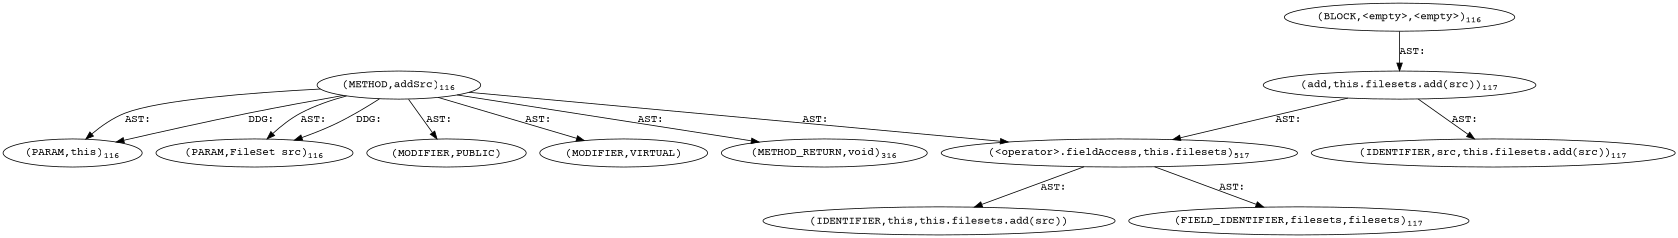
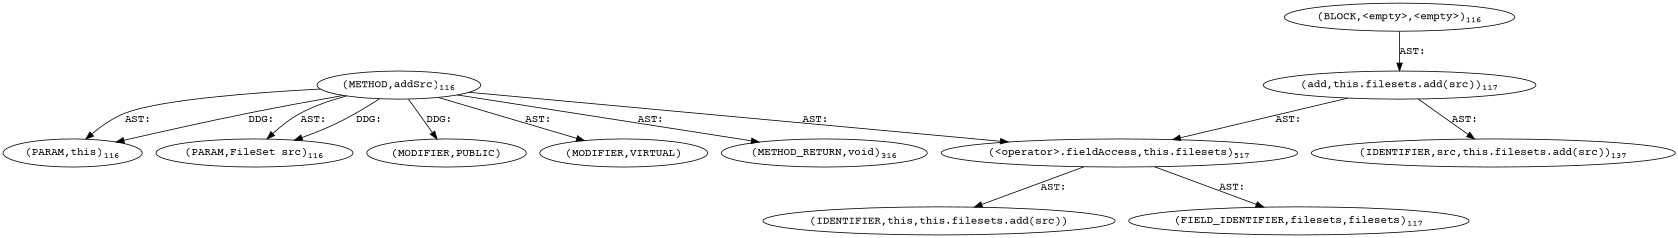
edge "(METHOD,addSrc)" -> "(MODIFIER,PUBLIC)": label "AST: " -> "DDG: "
node "(IDENTIFIER,src,this.filesets.add(src))": text "117" -> "137"
